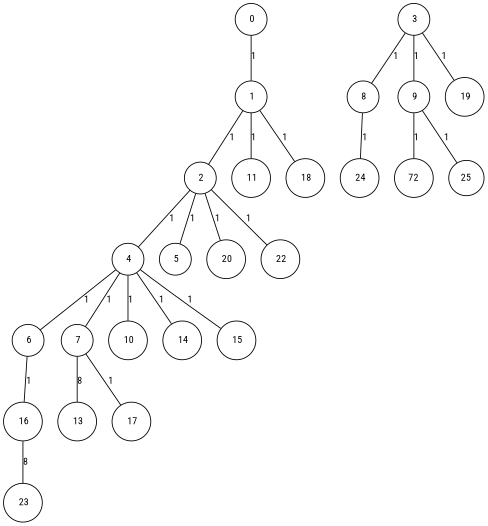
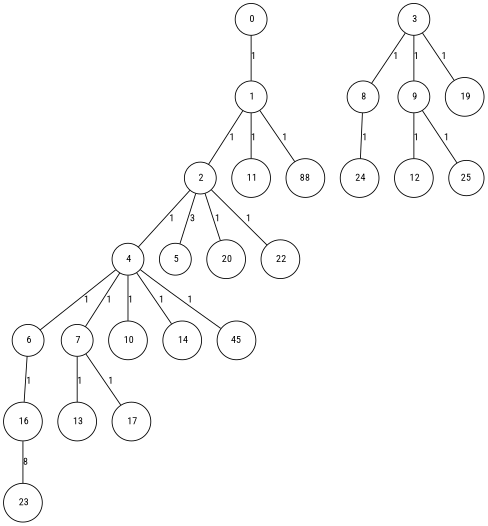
node "18": label "18" -> "88"
node "72": label "72" -> "12"
edge "2" -- "5": label "1" -> "3"
node "15": label "15" -> "45"
edge "7" -- "13": label "8" -> "1"
